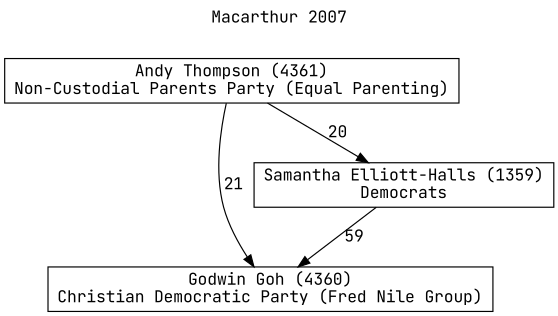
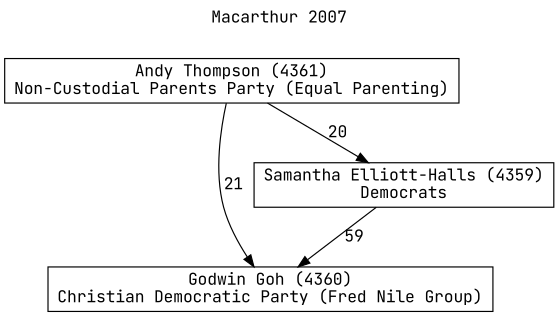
node "Samantha Elliott-Halls (1359) Democrats": label "Samantha Elliott-Halls (1359) Democrats" -> "Samantha Elliott-Halls (4359) Democrats"
